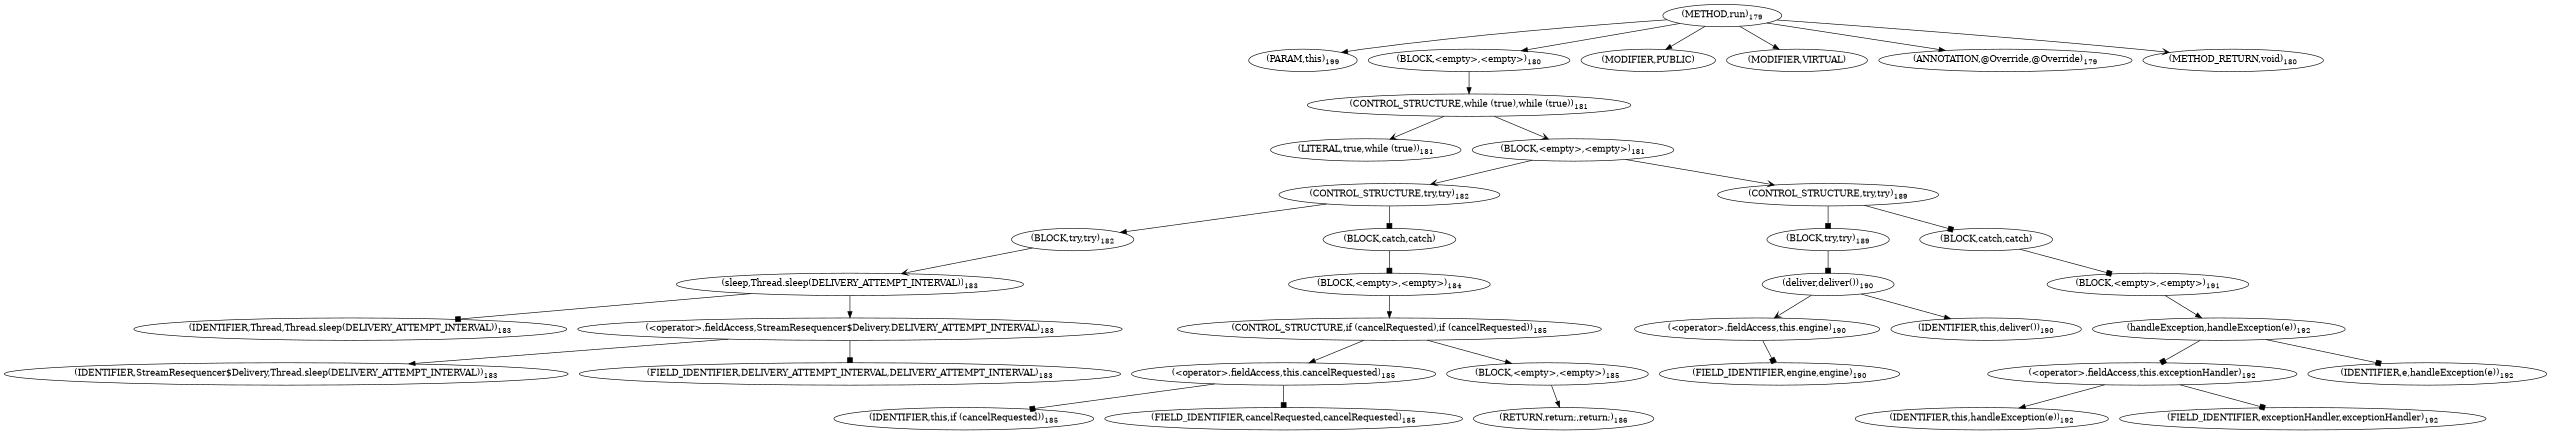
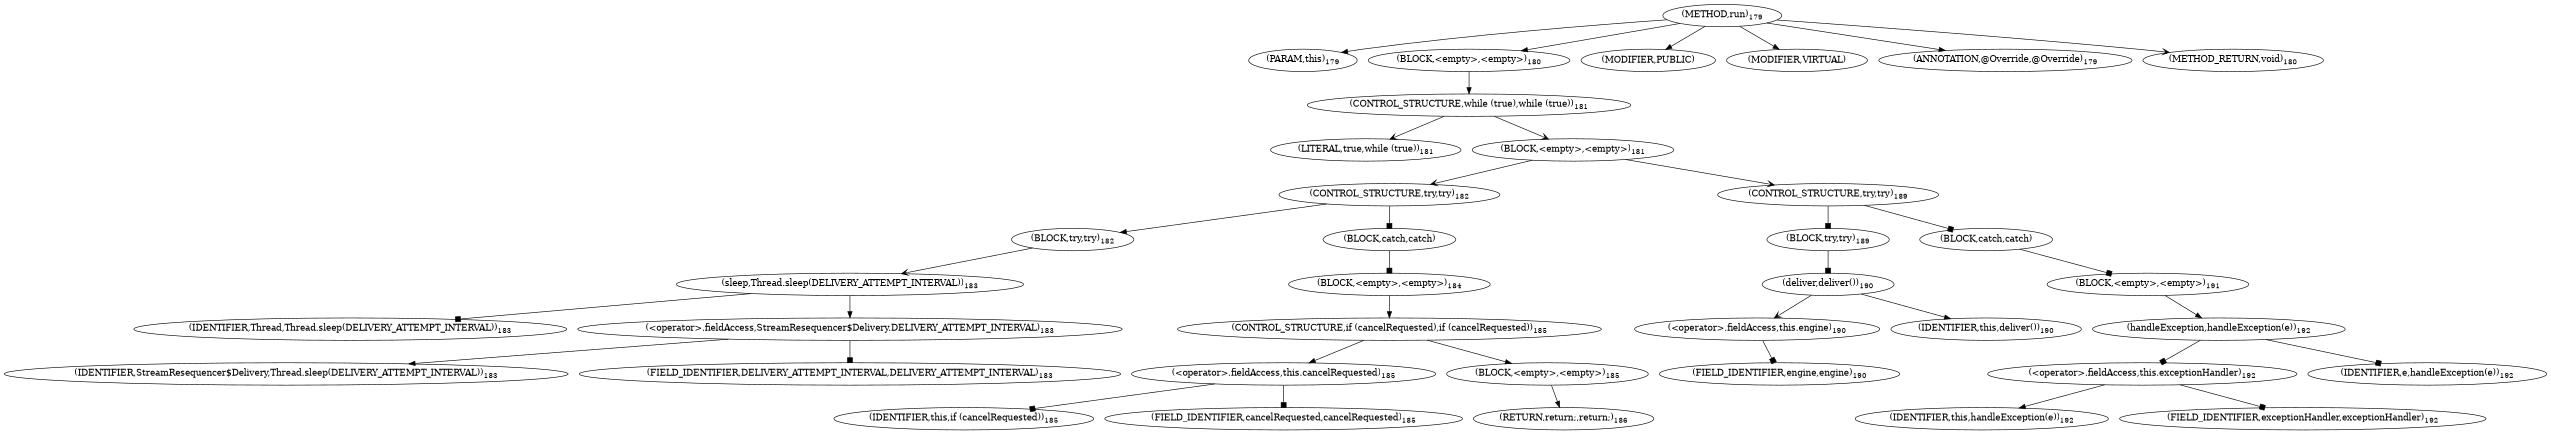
node "(PARAM,this)": text "199" -> "179"
